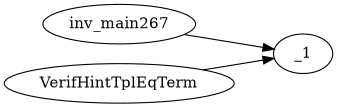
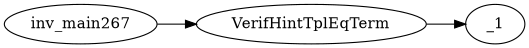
edge "inv_main267" -> "_1": now "inv_main267" -> "VerifHintTplEqTerm"
